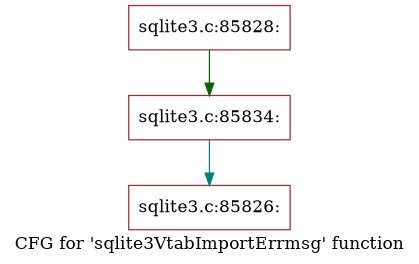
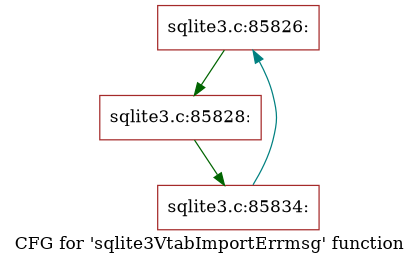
edge "sqlite3.c:85826:" -> "sqlite3.c:85828:": added
